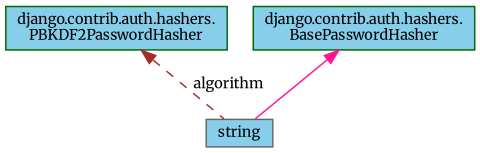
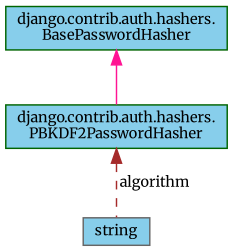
edge "string" -> "django.contrib.auth.hashers. BasePasswordHasher": now "django.contrib.auth.hashers. PBKDF2PasswordHasher" -> "django.contrib.auth.hashers. BasePasswordHasher"
